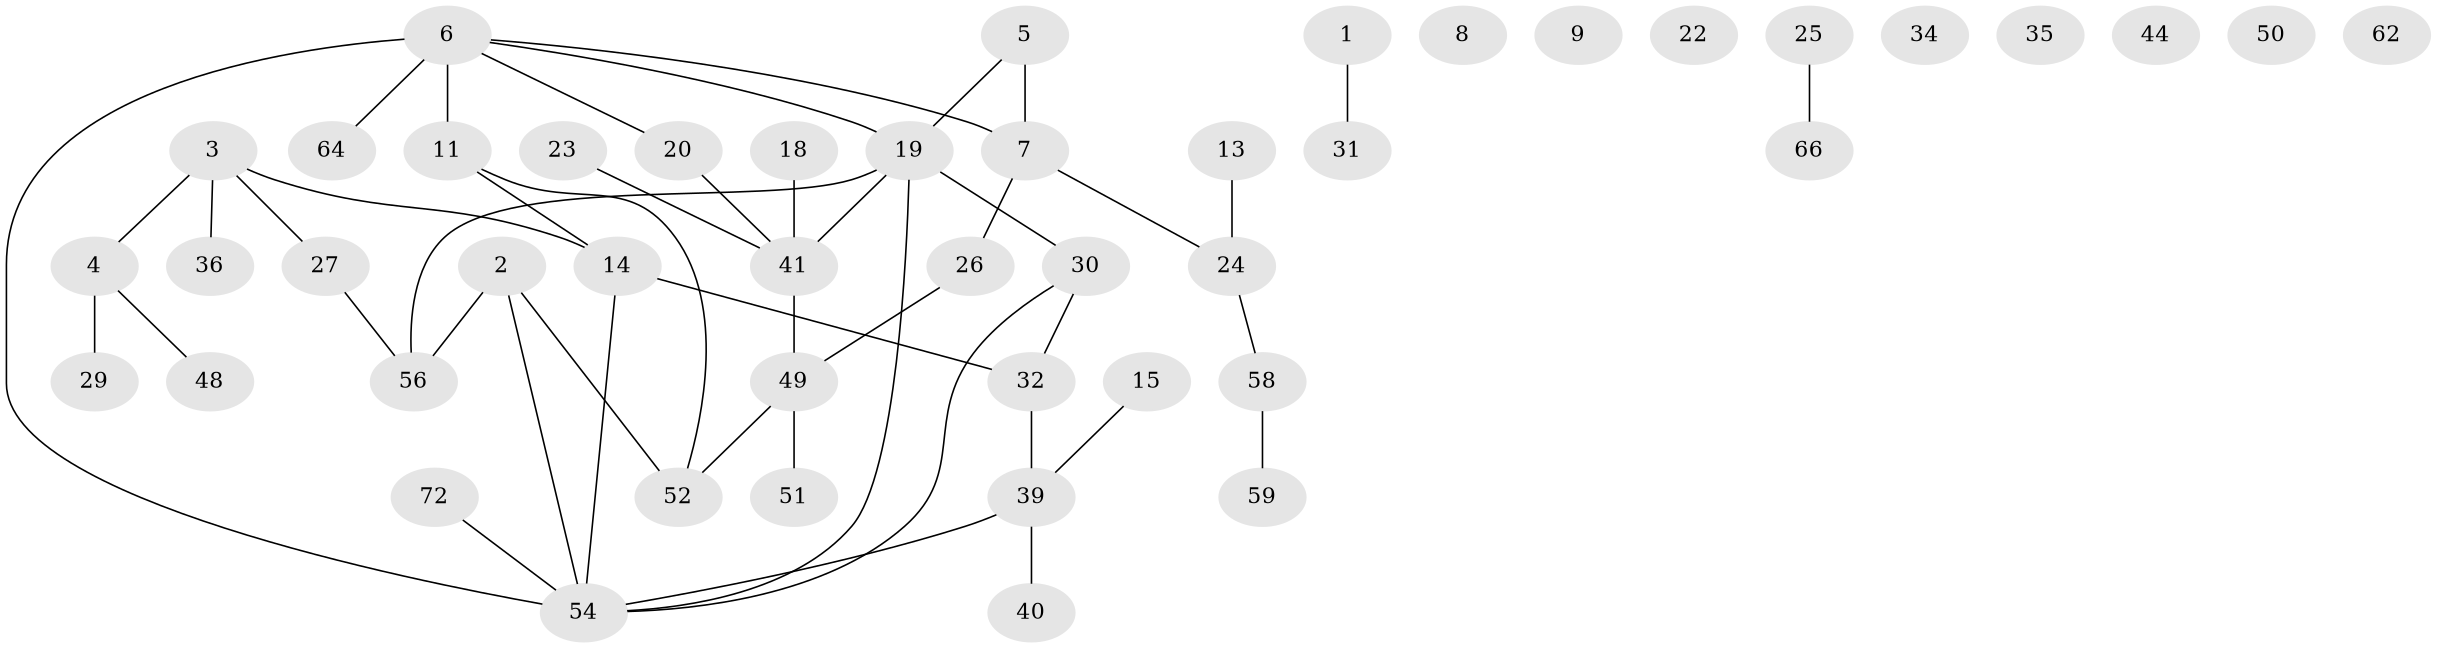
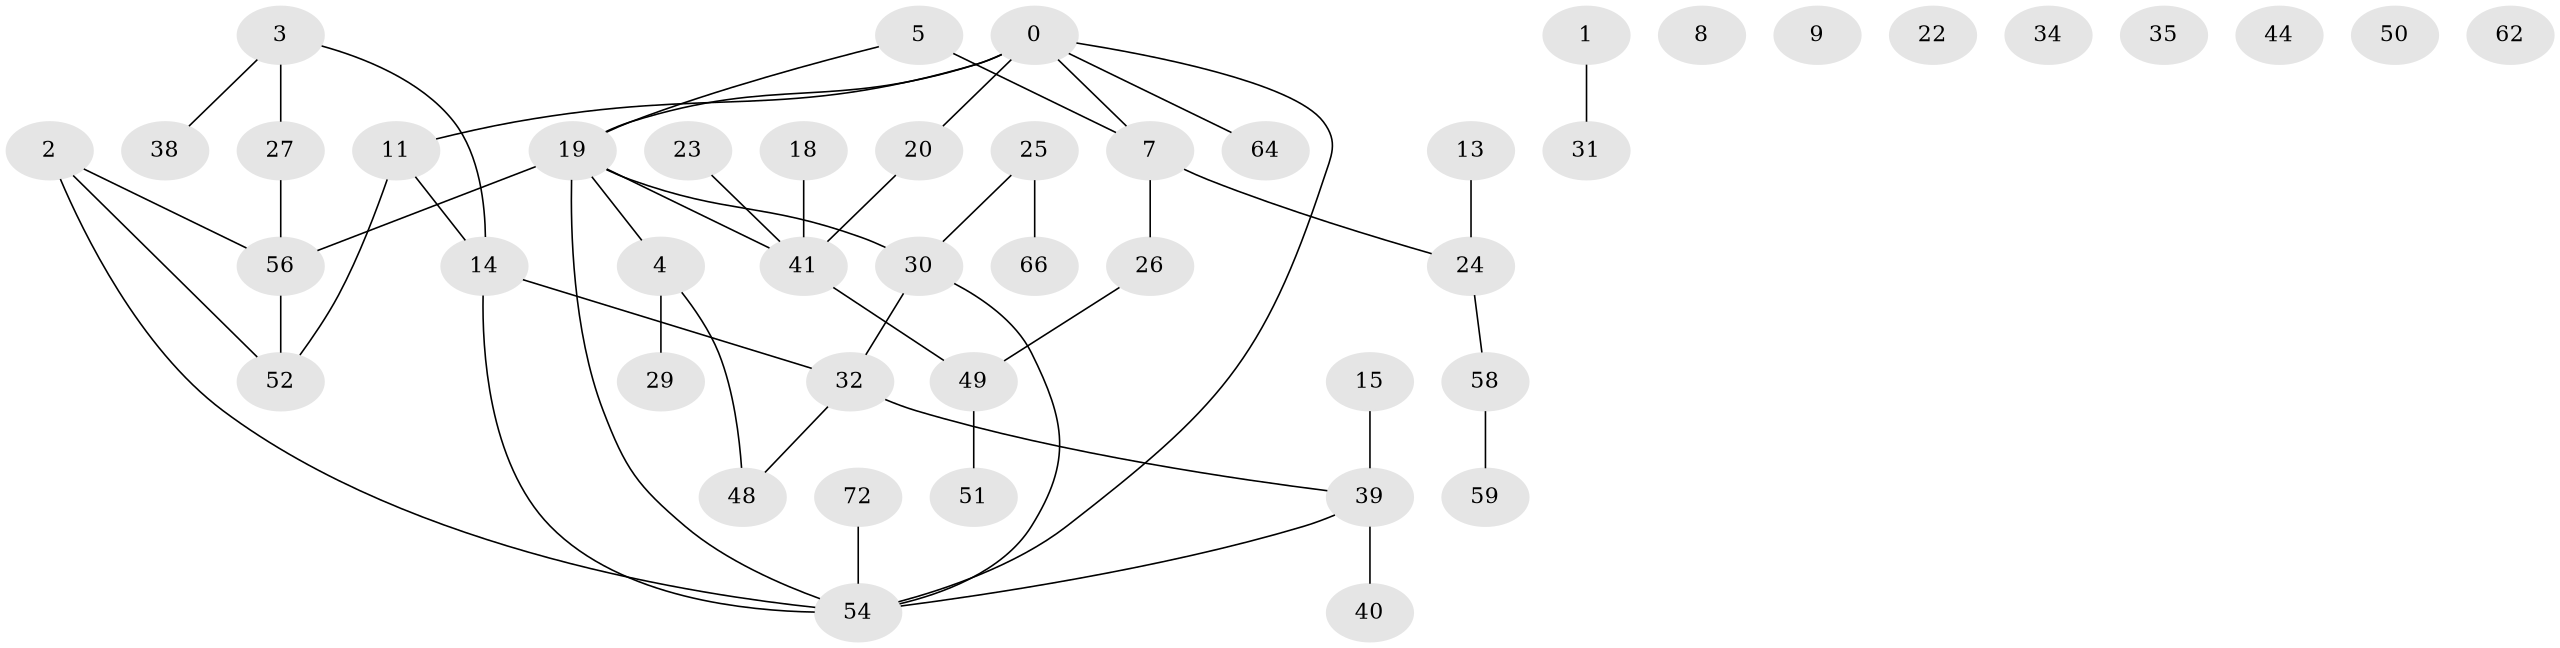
node "6": label "6" -> "0"
edge "25" -- "30": added
edge "3" -- "4": now "19" -- "4"
node "36": label "36" -> "38"
edge "49" -- "52": now "56" -- "52"
edge "32" -- "48": added
